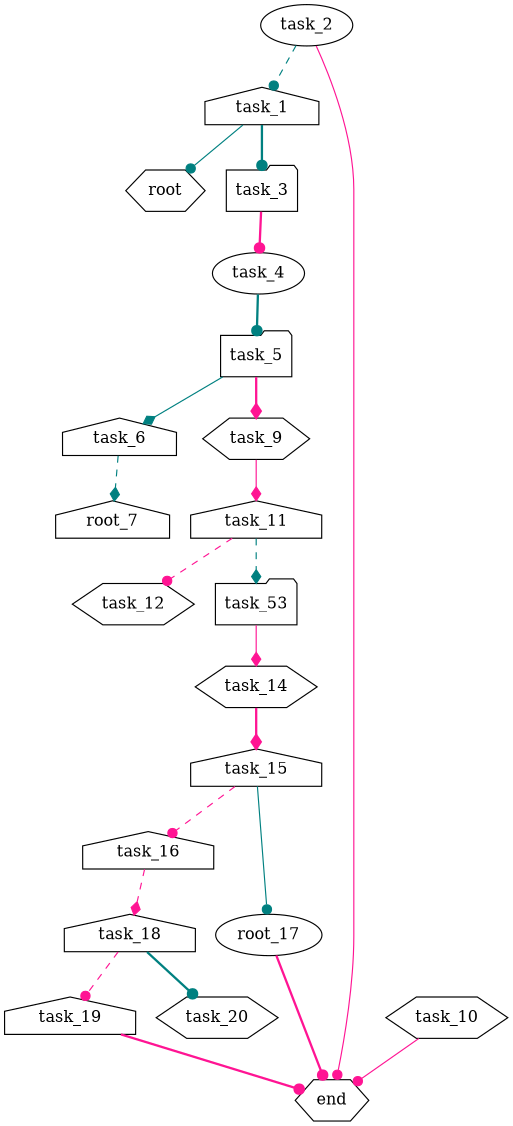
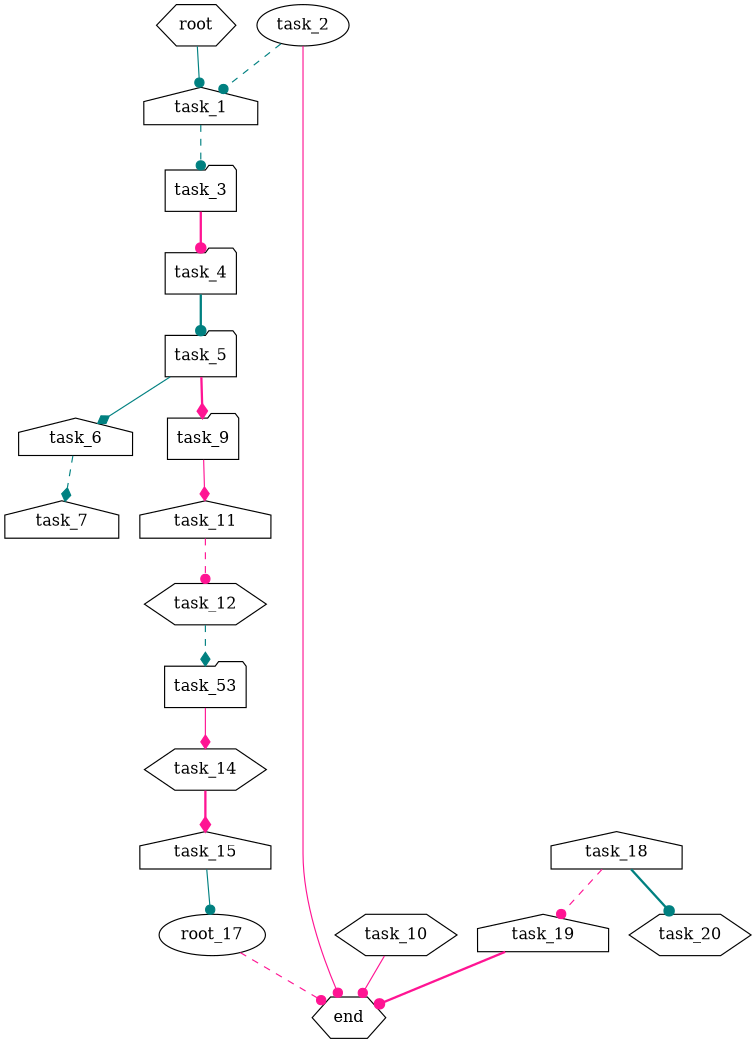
edge "task_1" -> "task_3": style bold -> dashed
edge "task_1" -> "root": reversed
node "task_4": shape ellipse -> folder
node "task_9": shape hexagon -> folder
node "root_7": label "root_7" -> "task_7"
edge "task_11" -> "task_53": now "task_12" -> "task_53"
node "task_16": removed
edge "root_17" -> "end": style bold -> dashed
